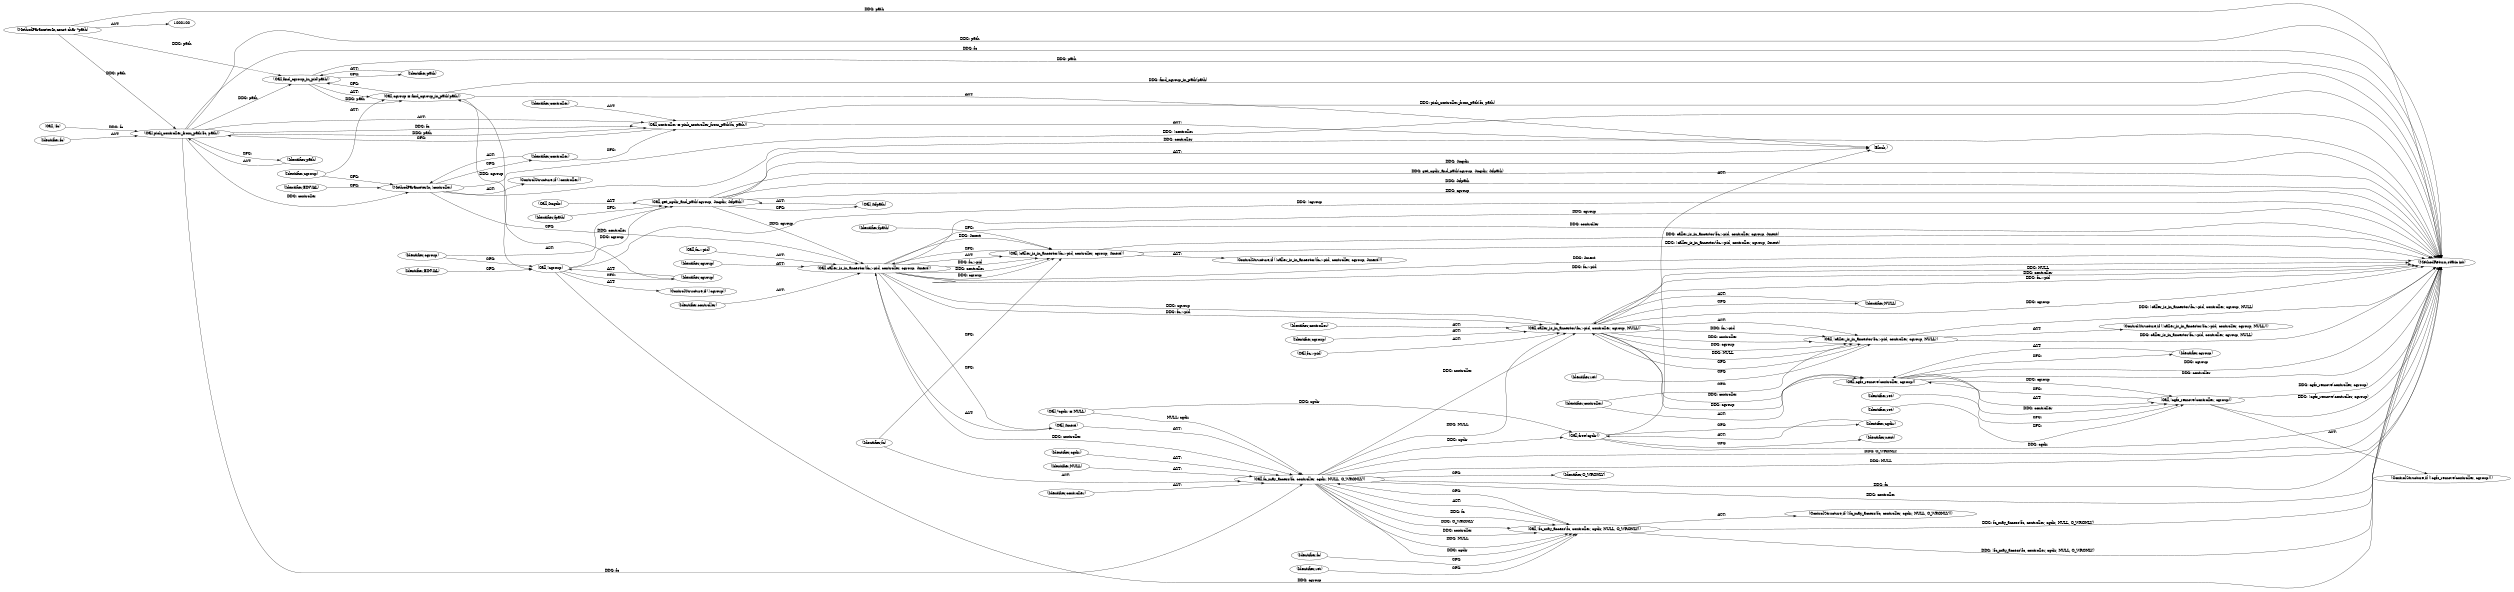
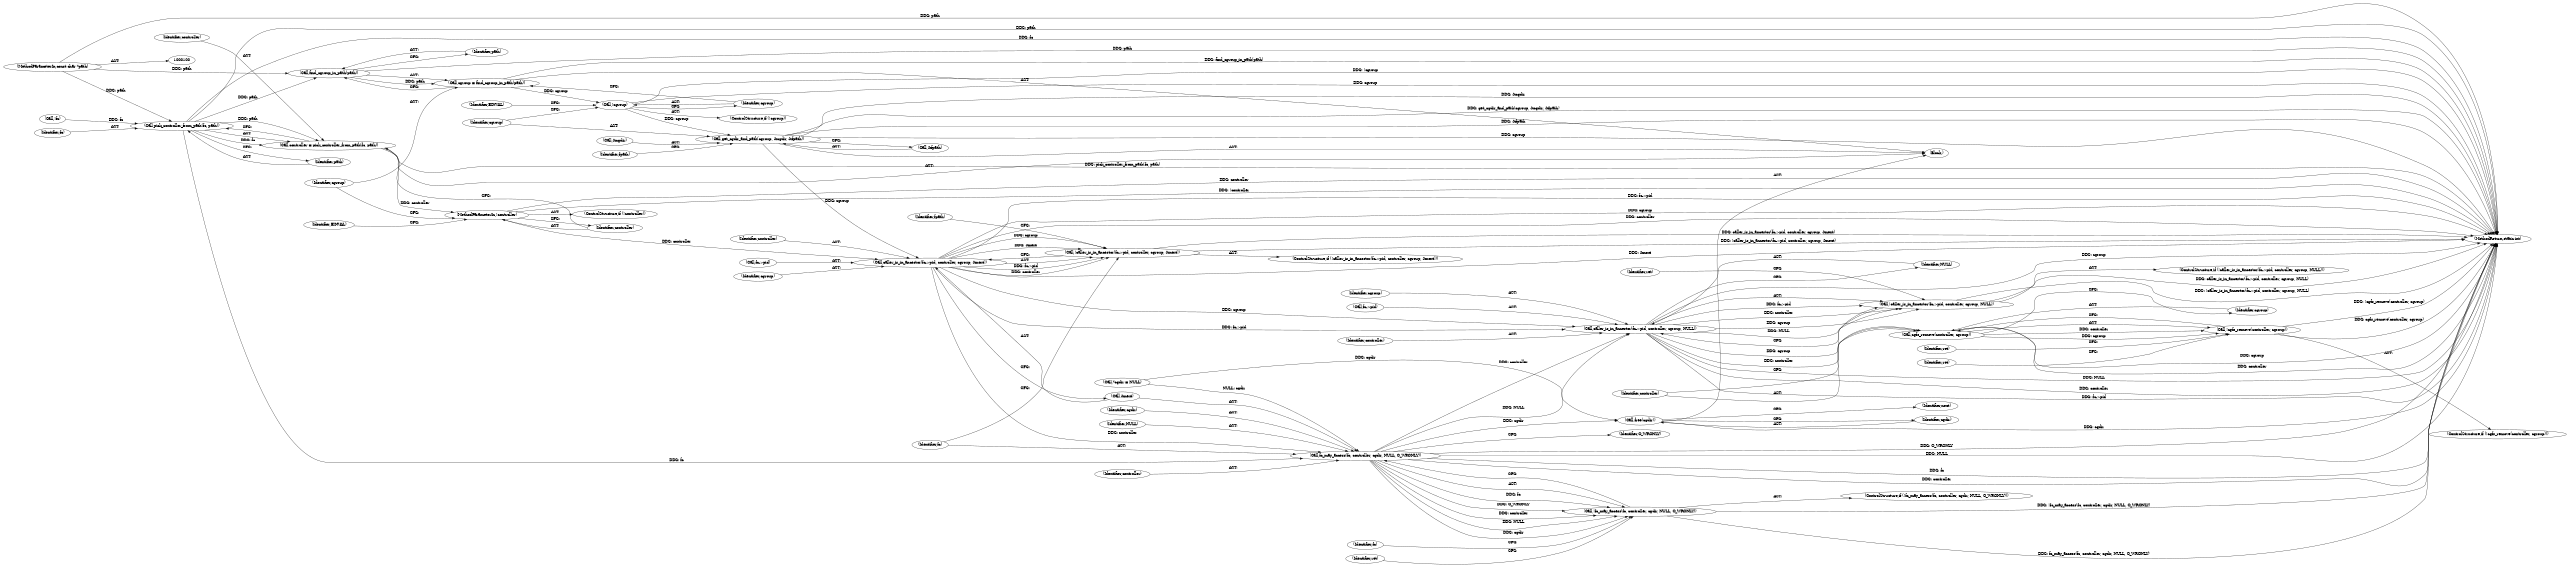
node "(Call,find_cgroup_in_pid(path))": label "(Call,find_cgroup_in_pid(path))" -> "(Call,find_cgroup_in_path(path))"
edge "(Call,pick_controller_from_path(fc, path))" -> "(MethodParameterIn,!controller)": now "(Call,controller = pick_controller_from_path(fc, path))" -> "(MethodParameterIn,!controller)"
